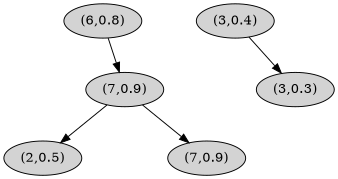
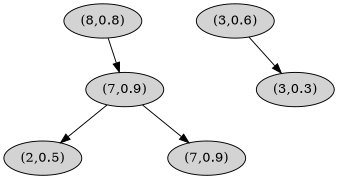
node "(6,0.8)": label "(6,0.8)" -> "(8,0.8)"
node "(3,0.4)": label "(3,0.4)" -> "(3,0.6)"
